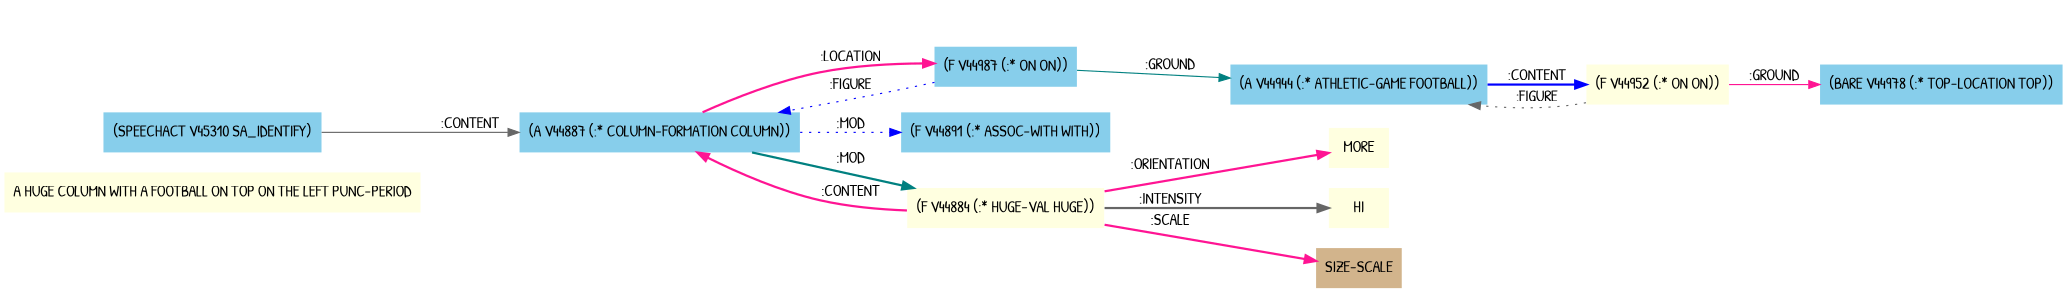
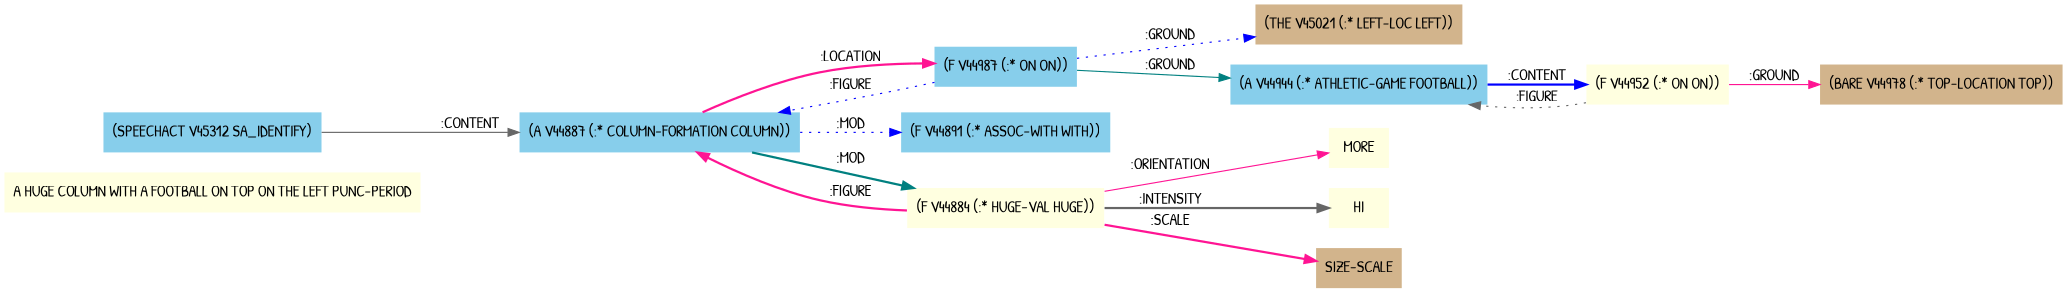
node "(THE V45021 (:* LEFT-LOC LEFT))": added
node "(BARE V44978 (:* TOP-LOCATION TOP))": fillcolor skyblue -> tan
node "(SPEECHACT V45310 SA_IDENTIFY)": label "(SPEECHACT V45310 SA_IDENTIFY)" -> "(SPEECHACT V45312 SA_IDENTIFY)"
edge "(F V44884 (:* HUGE-VAL HUGE))" -> "MORE": style bold -> solid
edge "(F V44884 (:* HUGE-VAL HUGE))" -> "(A V44887 (:* COLUMN-FORMATION COLUMN))": label ":CONTENT" -> ":FIGURE"
